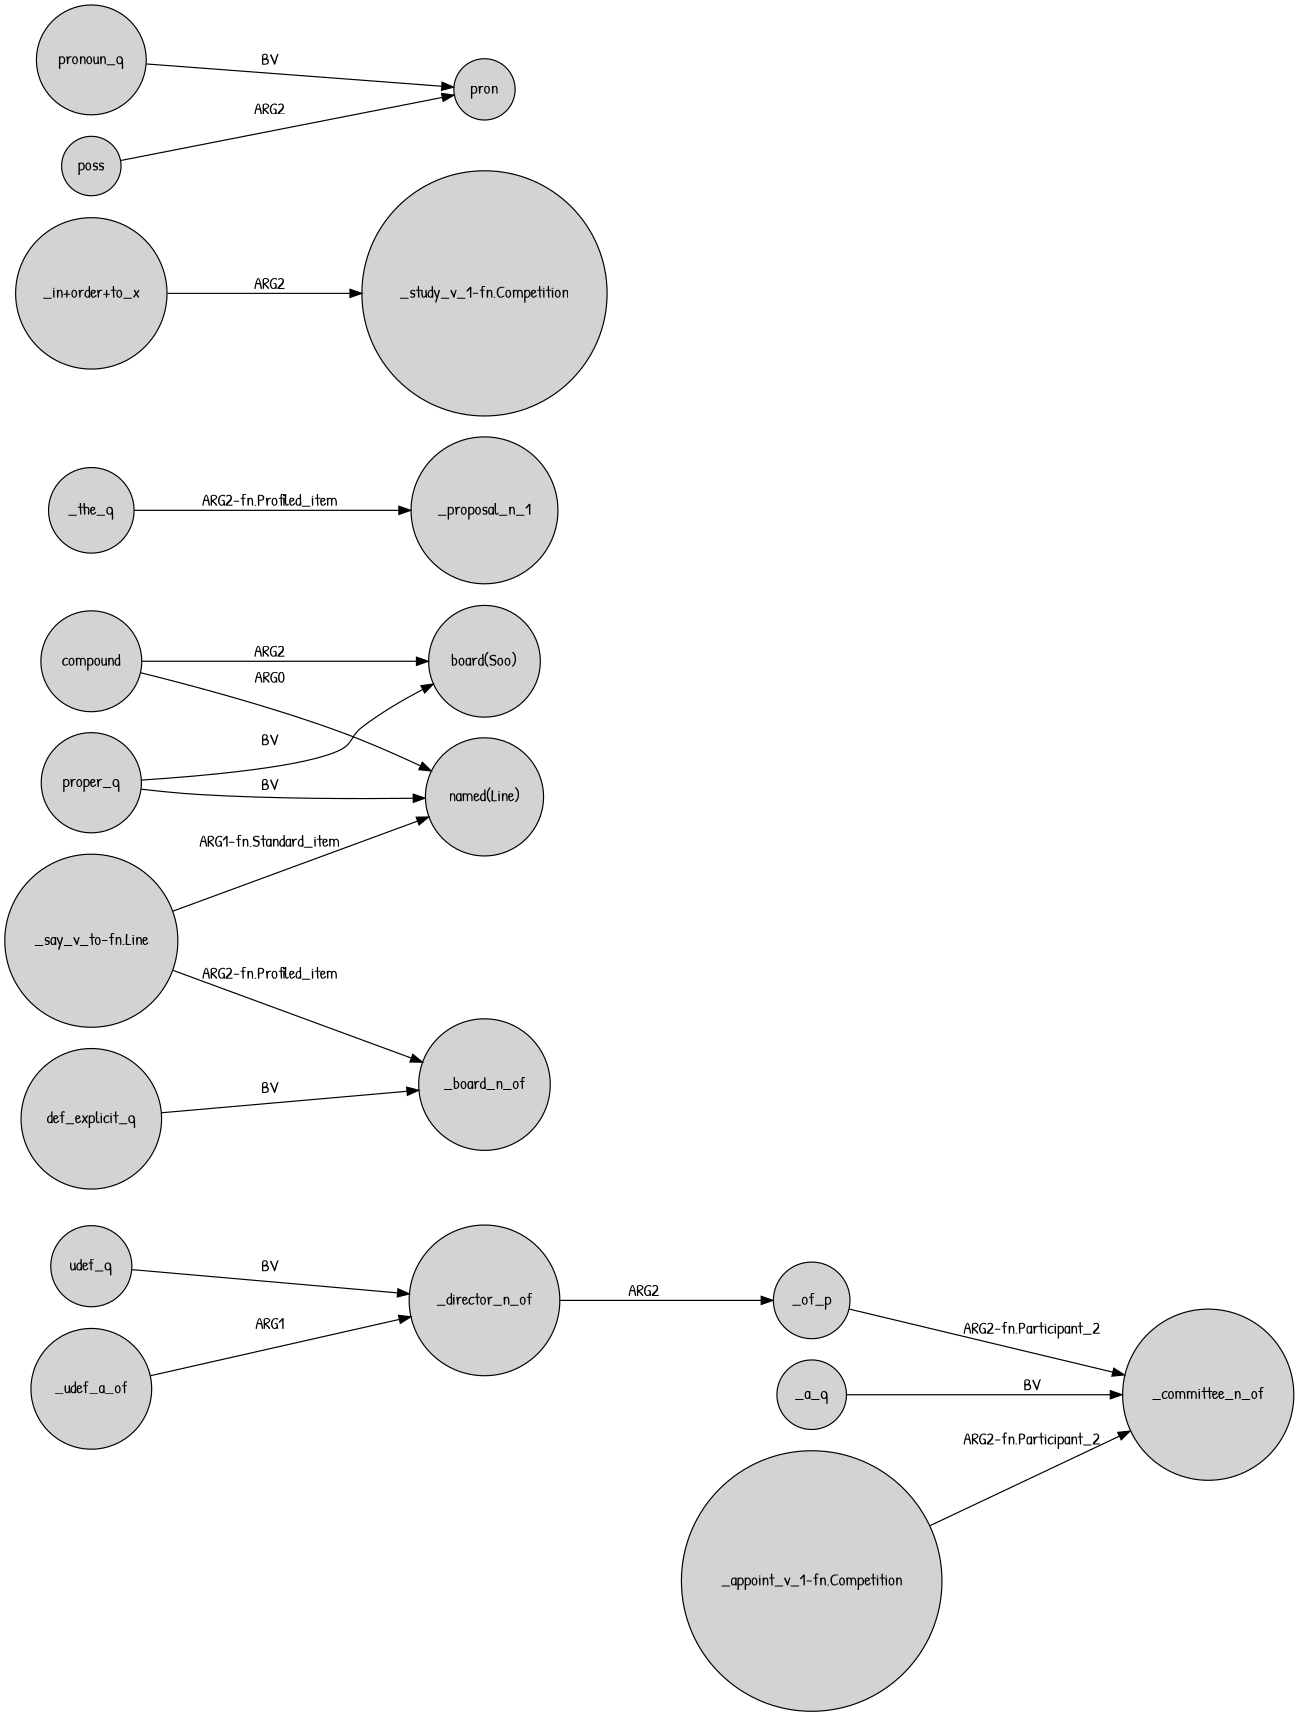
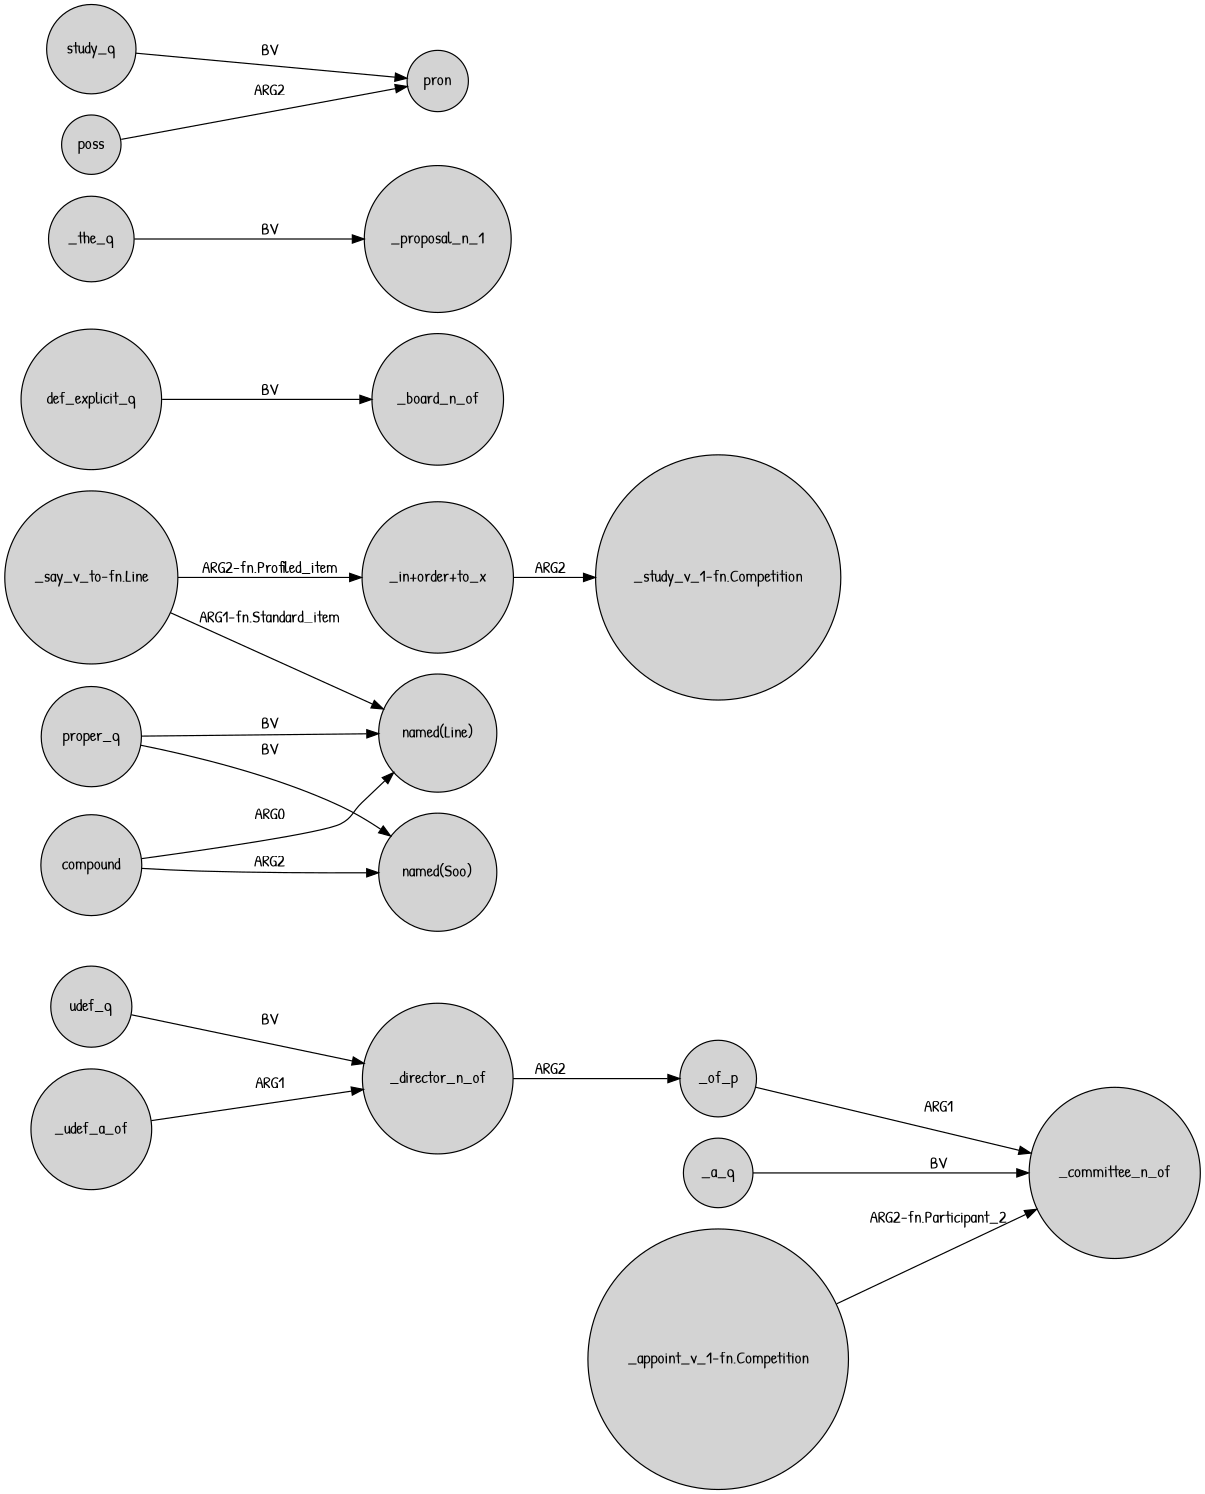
node "pronoun_q": label "pronoun_q" -> "study_q"
edge "_the_q" -> "_proposal_n_1": label "ARG2-fn.Profiled_item" -> "BV"
node "board(Soo)": label "board(Soo)" -> "named(Soo)"
edge "_say_v_to-fn.Line" -> "_board_n_of": now "_say_v_to-fn.Line" -> "_in+order+to_x"
edge "_of_p" -> "_committee_n_of": label "ARG2-fn.Participant_2" -> "ARG1"
